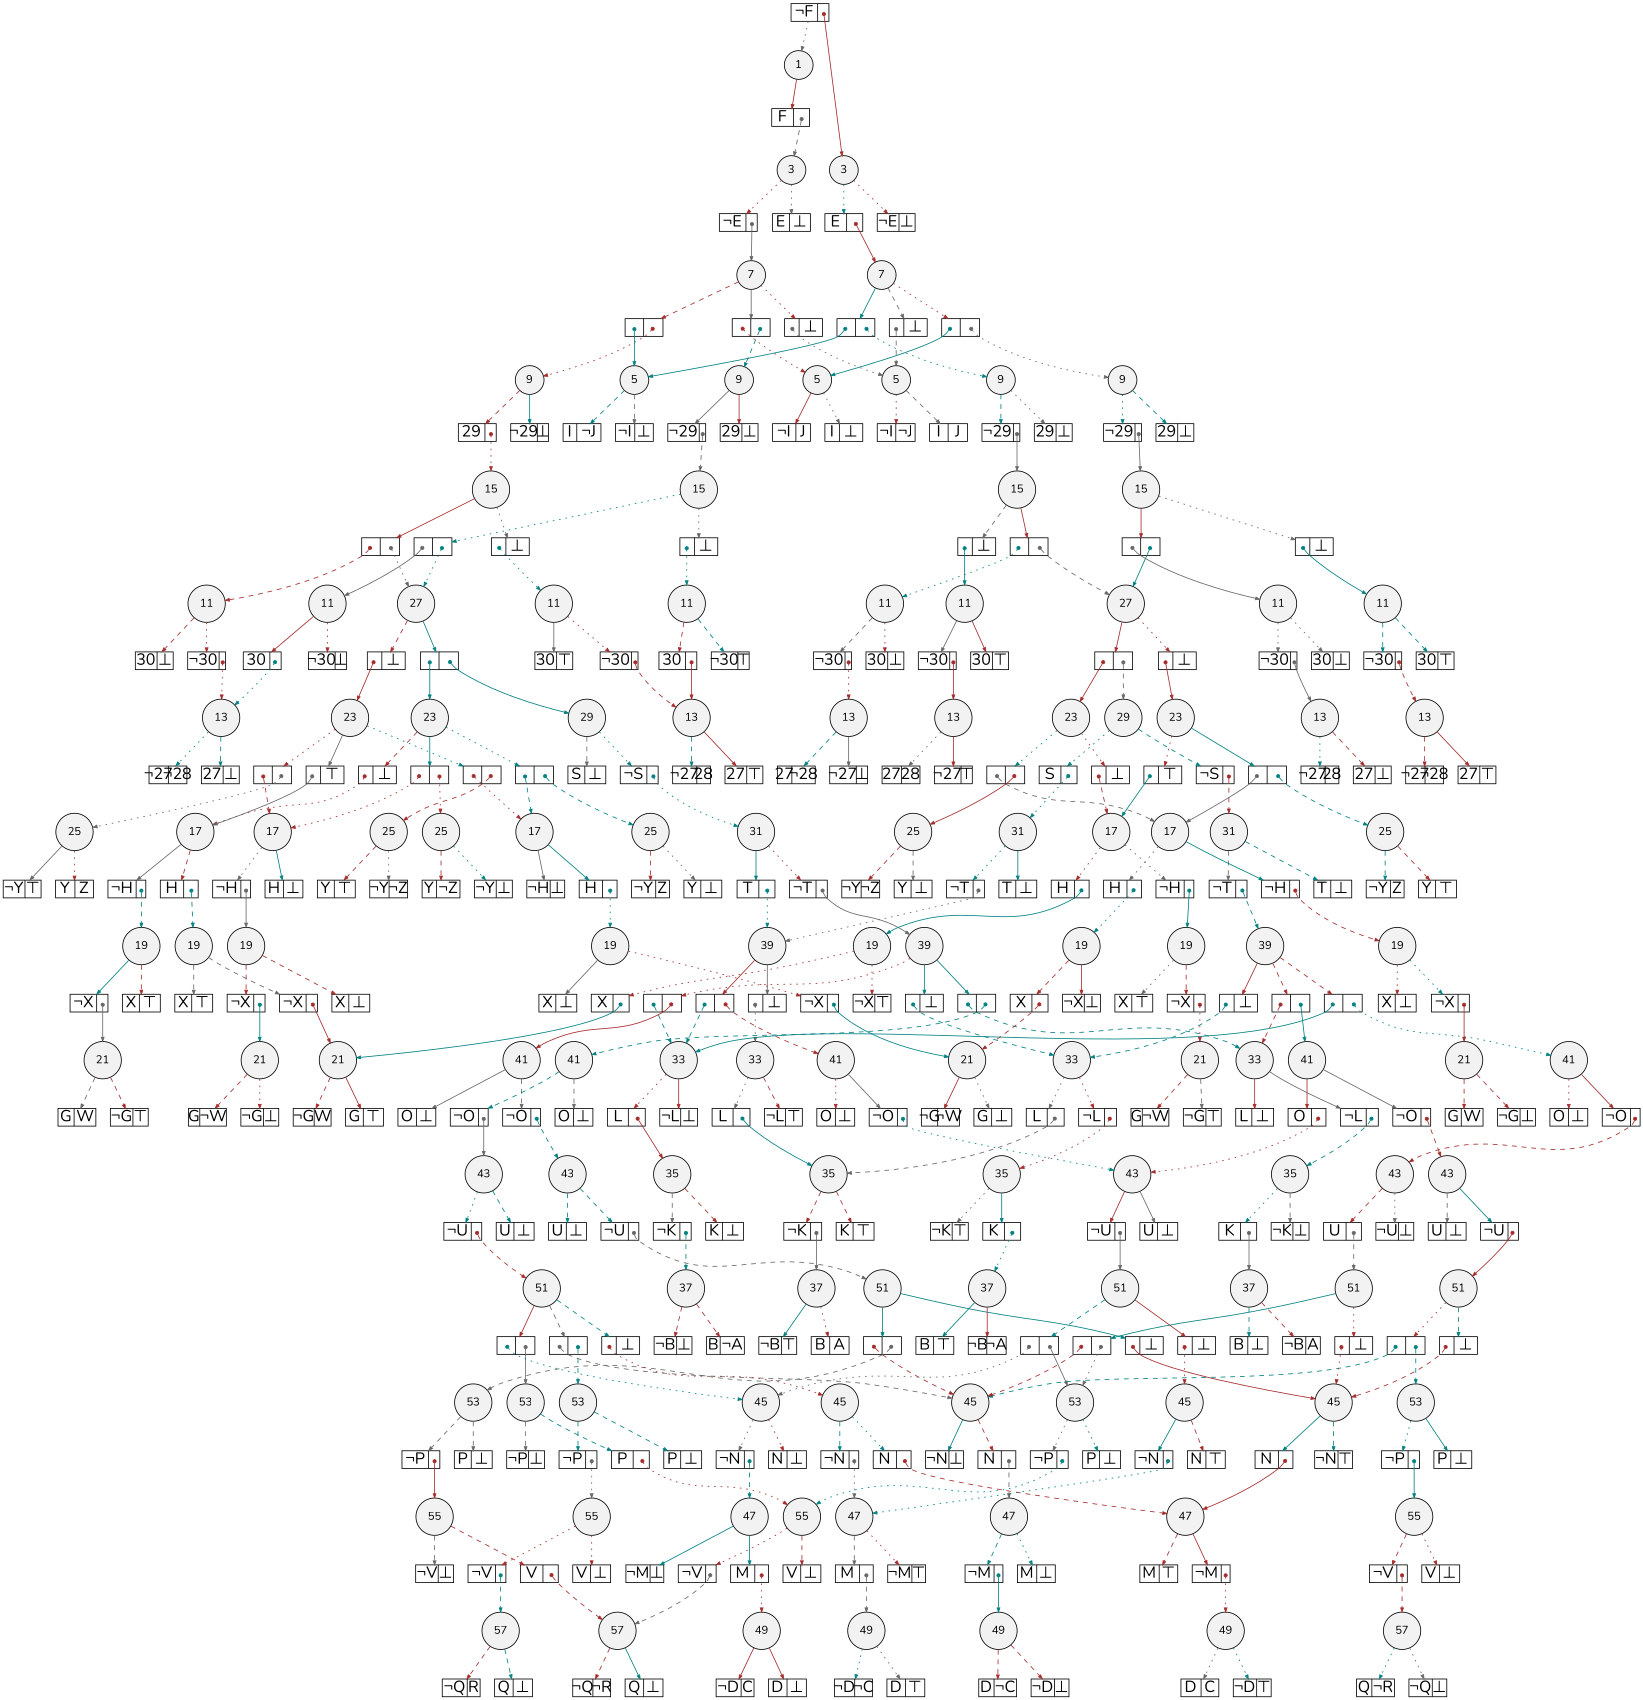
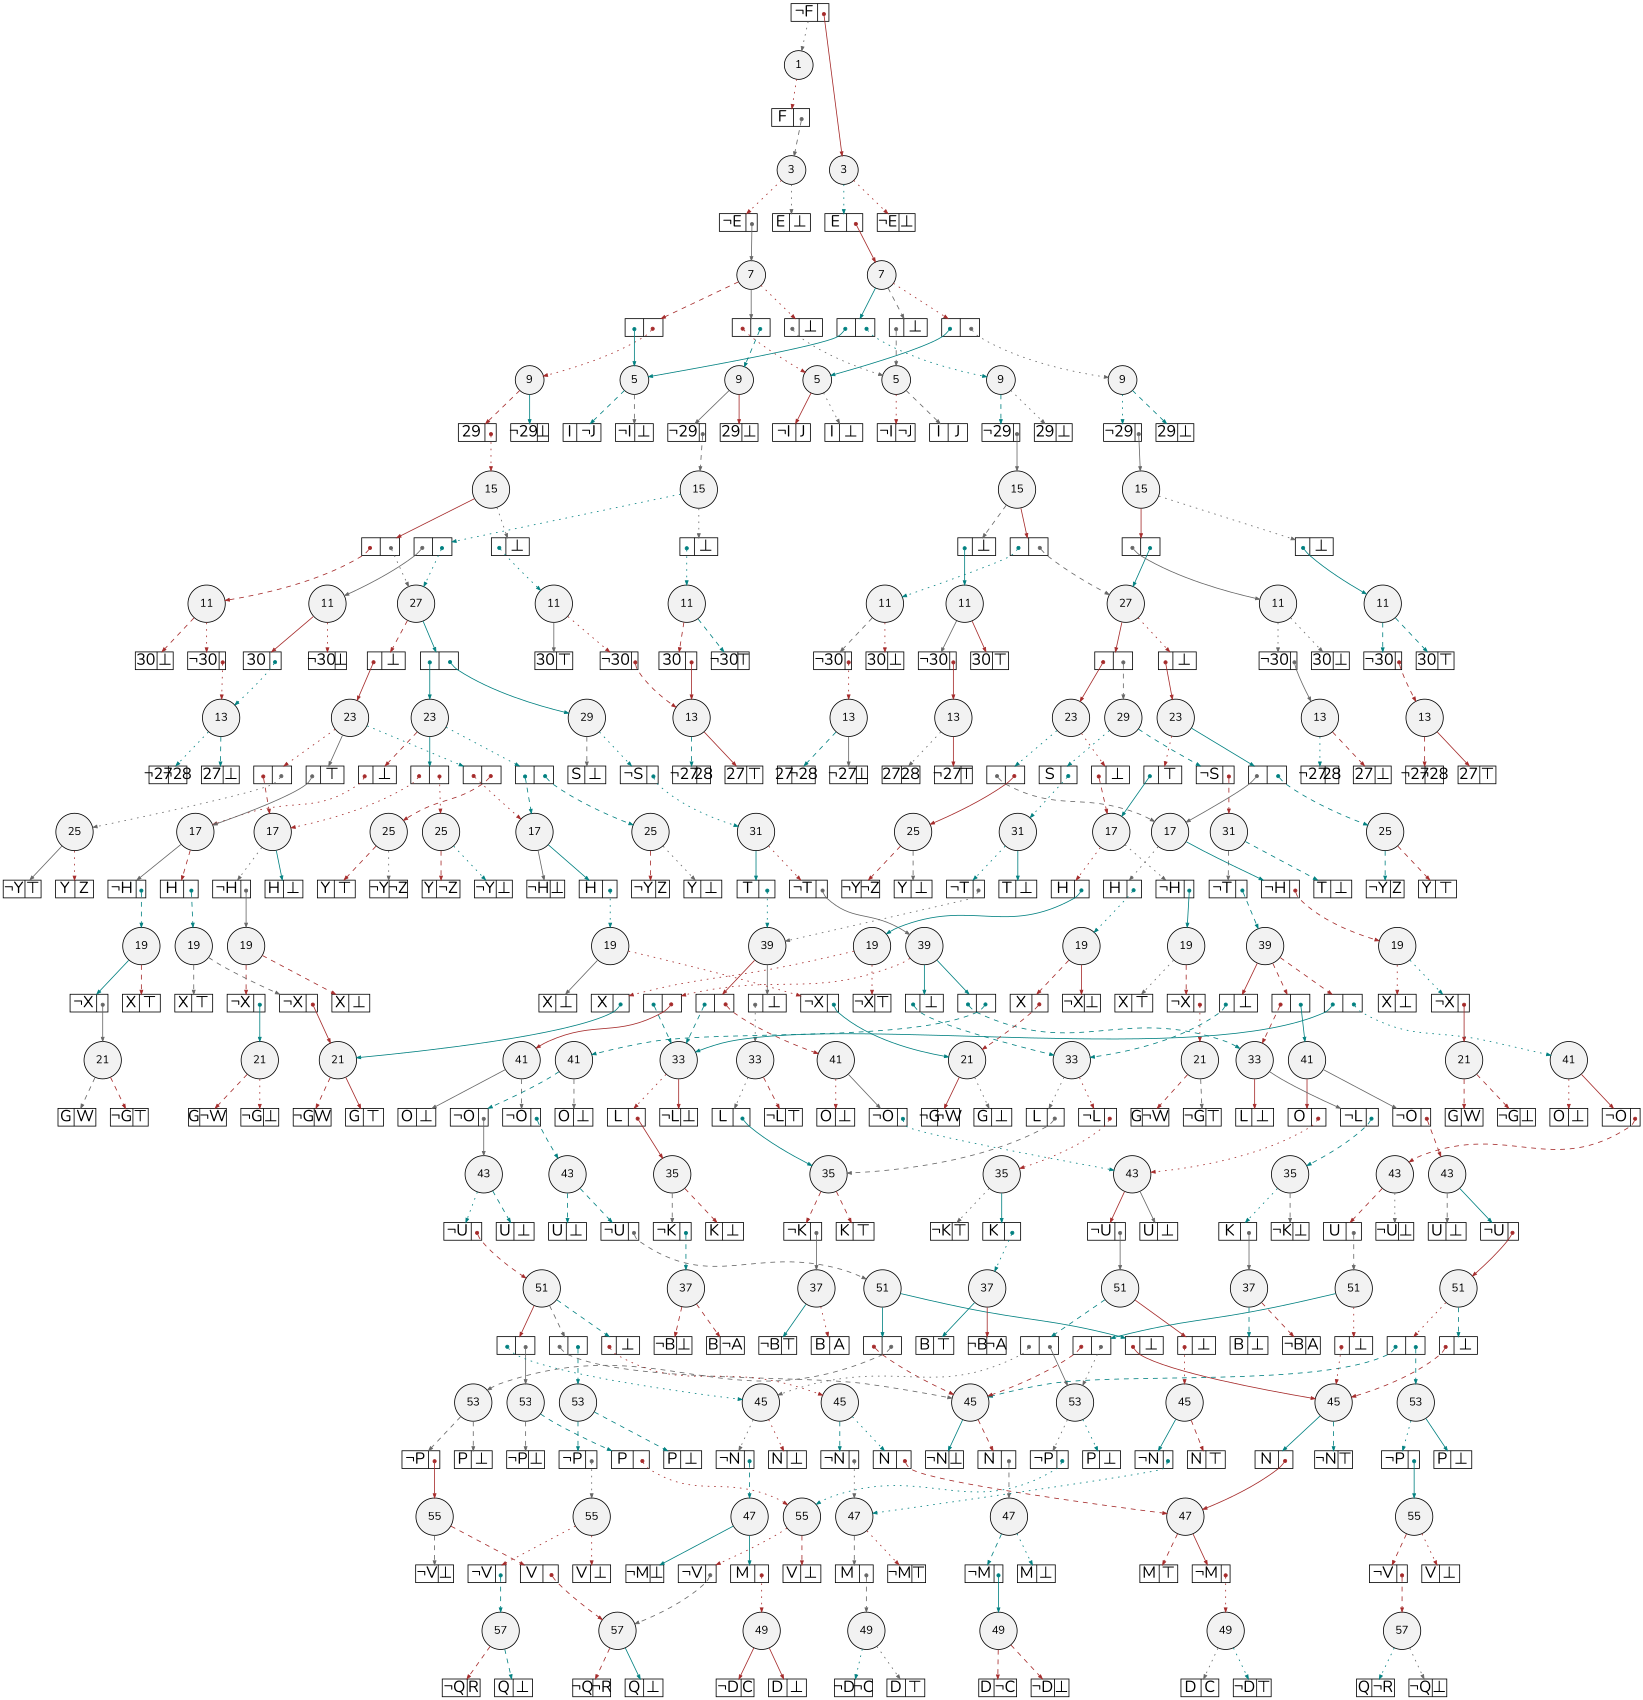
edge "1" -> "F": style solid -> dotted
